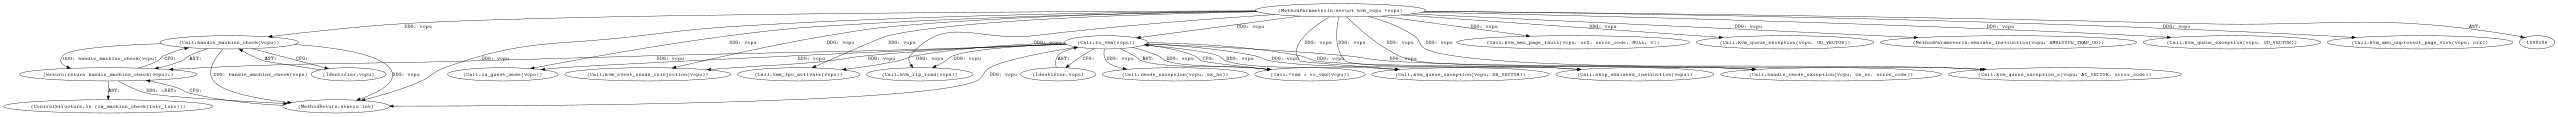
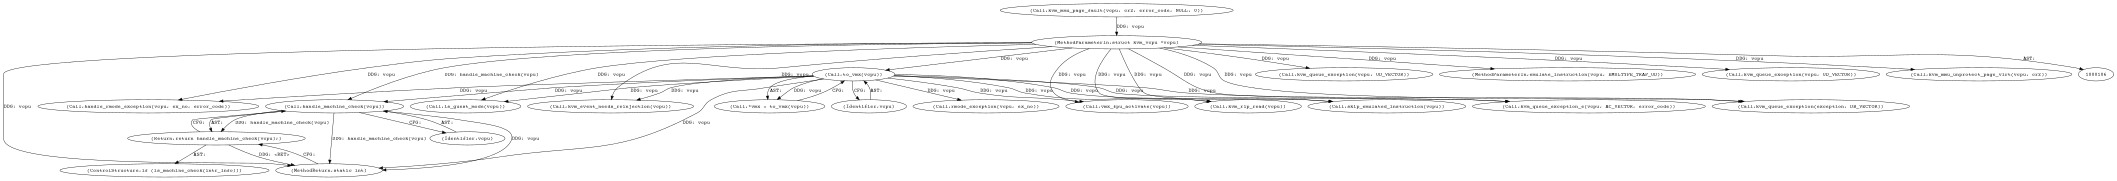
edge "(MethodParameterIn,struct kvm_vcpu *vcpu)" -> "(Call,handle_machine_check(vcpu))": label "DDG: vcpu" -> "DDG: handle_machine_check(vcpu)"
edge "(MethodParameterIn,struct kvm_vcpu *vcpu)" -> "(Call,kvm_mmu_page_fault(vcpu, cr2, error_code, NULL, 0))": reversed
edge "(Call,to_vmx(vcpu))" -> "(Return,return handle_machine_check(vcpu);)": now "(Call,to_vmx(vcpu))" -> "(Call,handle_machine_check(vcpu))"
node "(Call,kvm_queue_exception(vcpu, DB_VECTOR))": label "(Call,kvm_queue_exception(vcpu, DB_VECTOR))" -> "(Call,kvm_queue_exception(exception, DB_VECTOR))"
